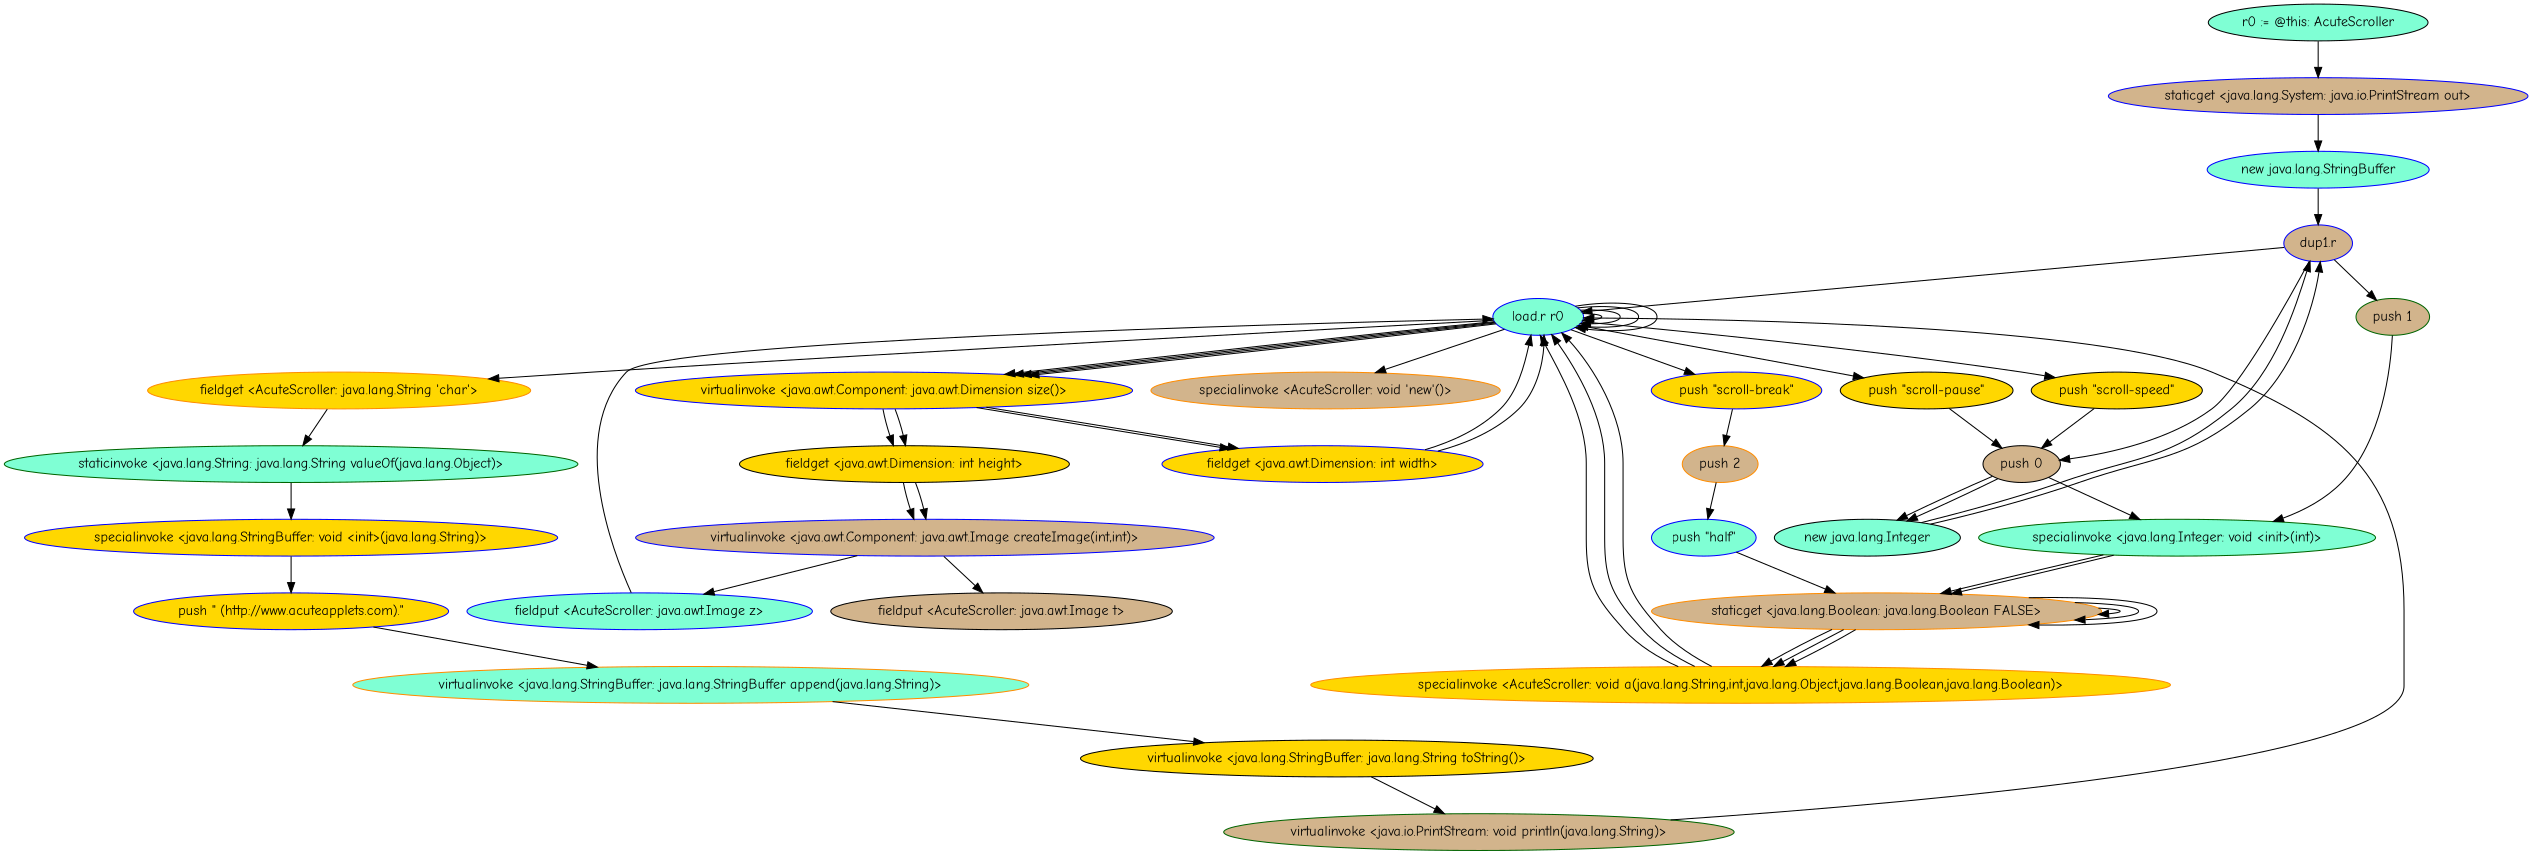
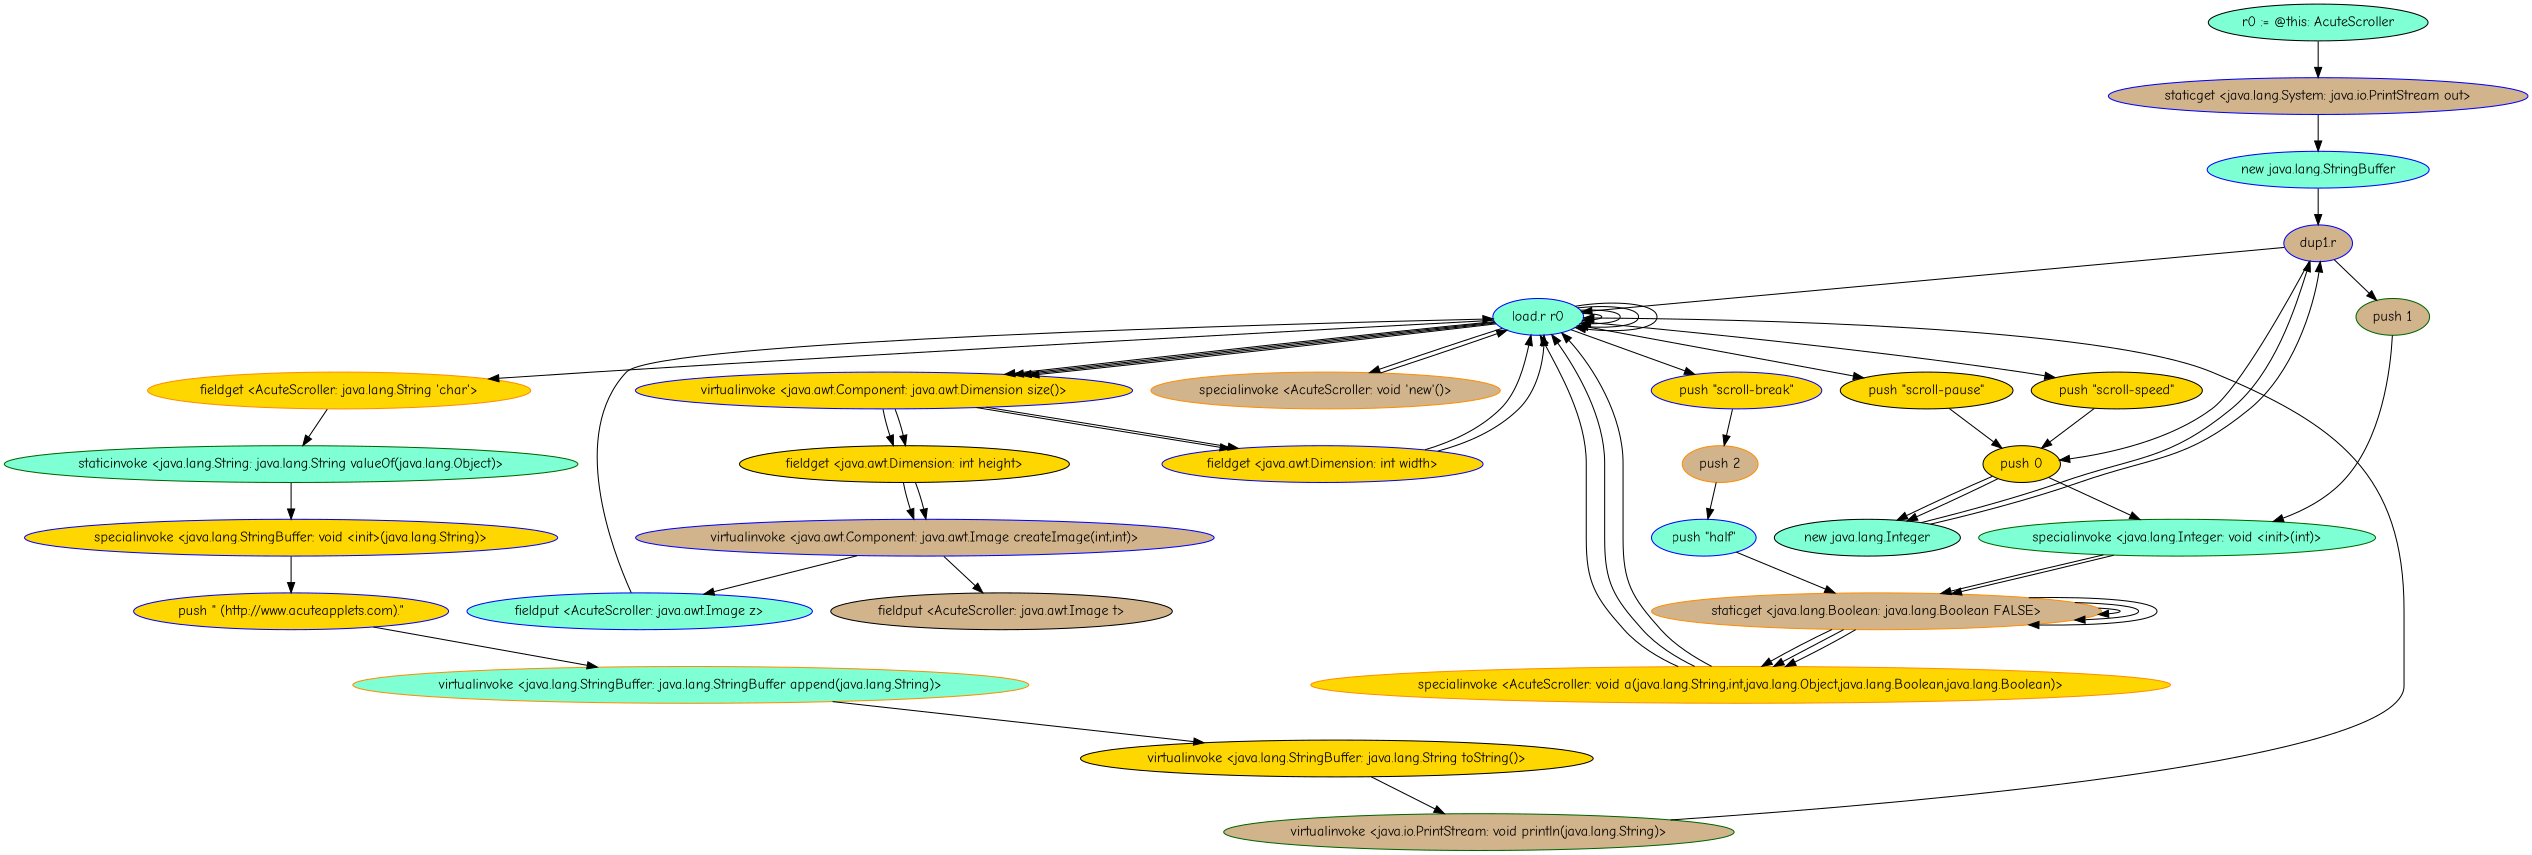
edge "specialinvoke <AcuteScroller: void 'new'()>" -> "load.r r0": added
node "push 0": fillcolor tan -> gold
